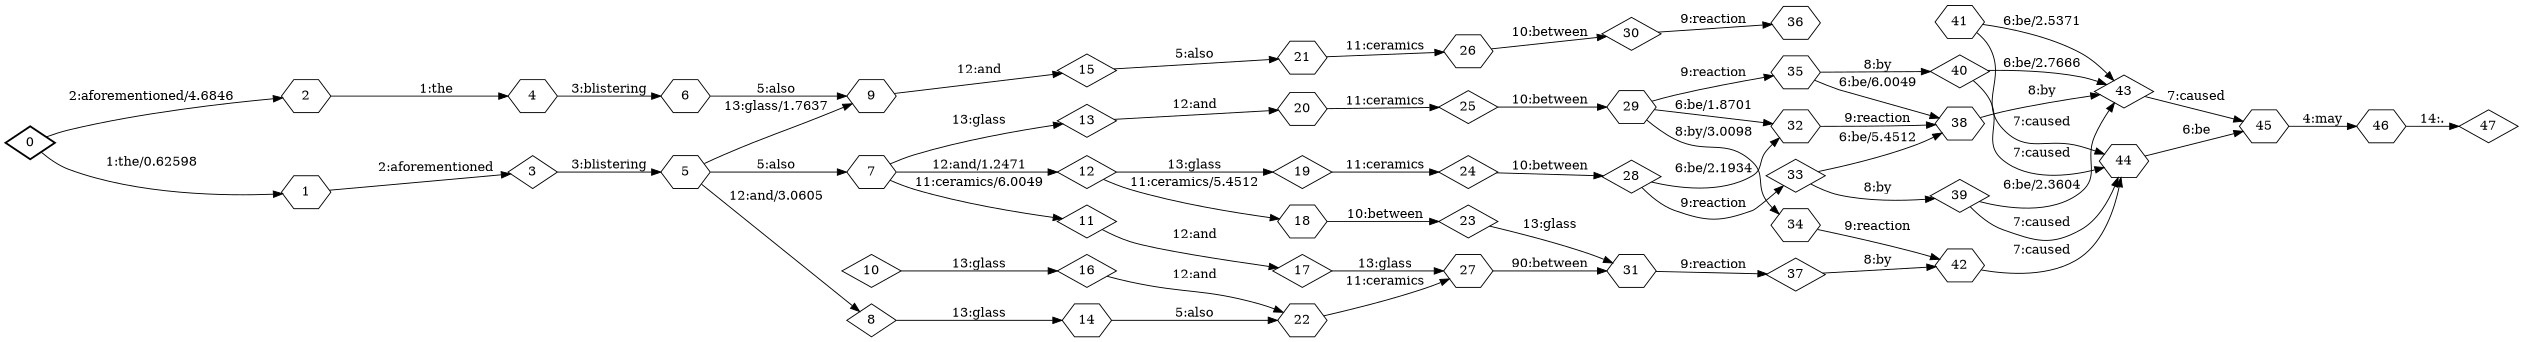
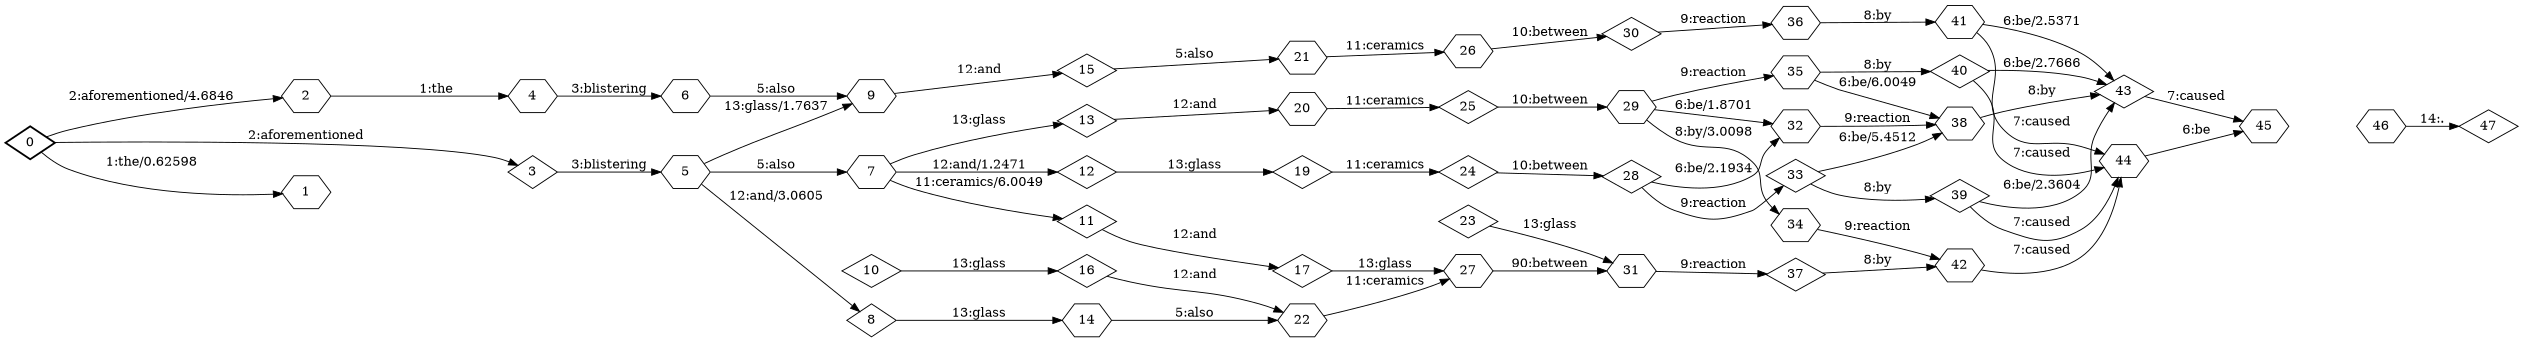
edge "36" -> "41": added, label "8:by"
edge "45" -> "46": removed, label "4:may"
edge "1" -> "3": now "0" -> "3"
node "18": removed
